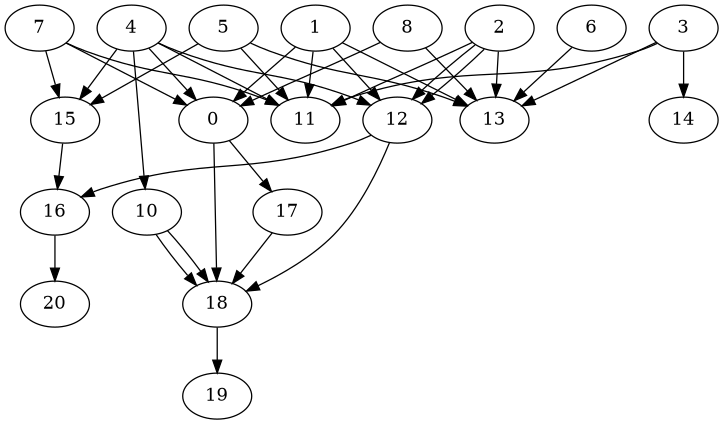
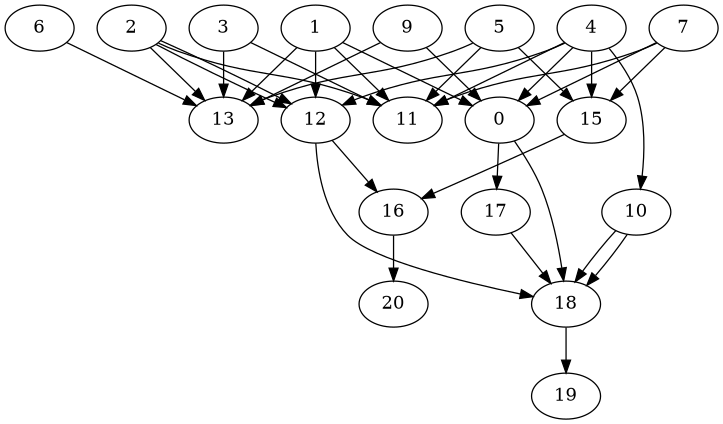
node "8": label "8" -> "9"
node "14": removed
